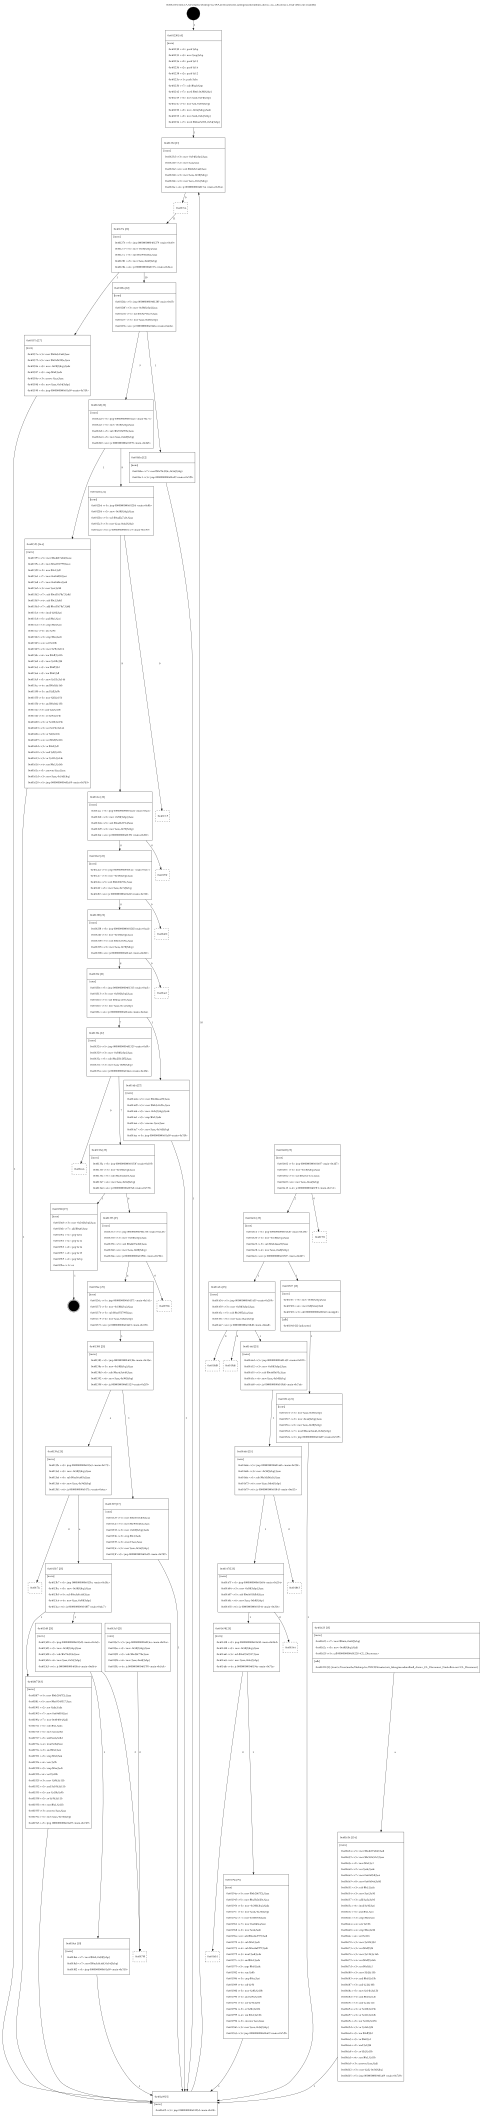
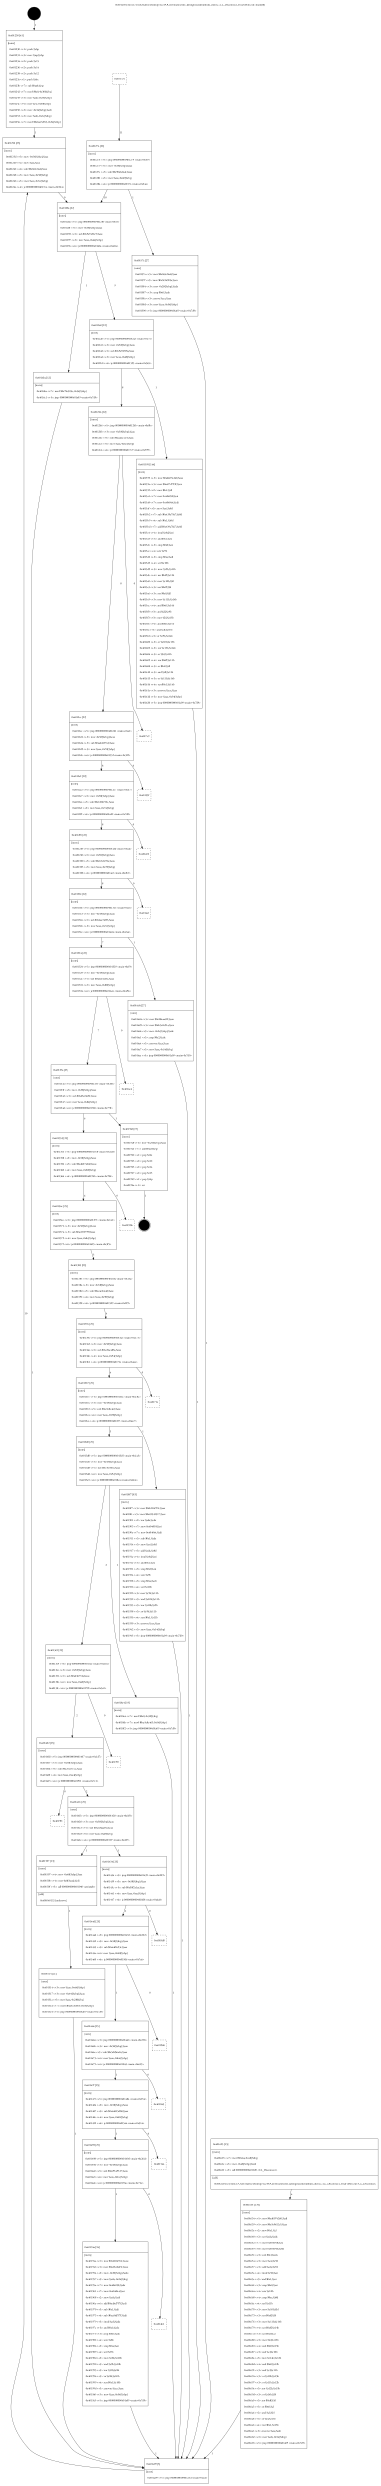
edge "0x40125d [23]" -> "0x4017e4": now "0x40125d [23]" -> "0x40128a [22]"
edge "0x401434 [25]" -> "0x4019d6": now "0x40144d [25]" -> "0x4019d6"
node "0x401529 [27]": removed
edge "0x4013e9 [25]" -> "0x401402 [25]": added, label "2"
edge "0x4013d0 [25]" -> "0x4017f0": now "0x4013d0 [25]" -> "0x4013e9 [25]"
